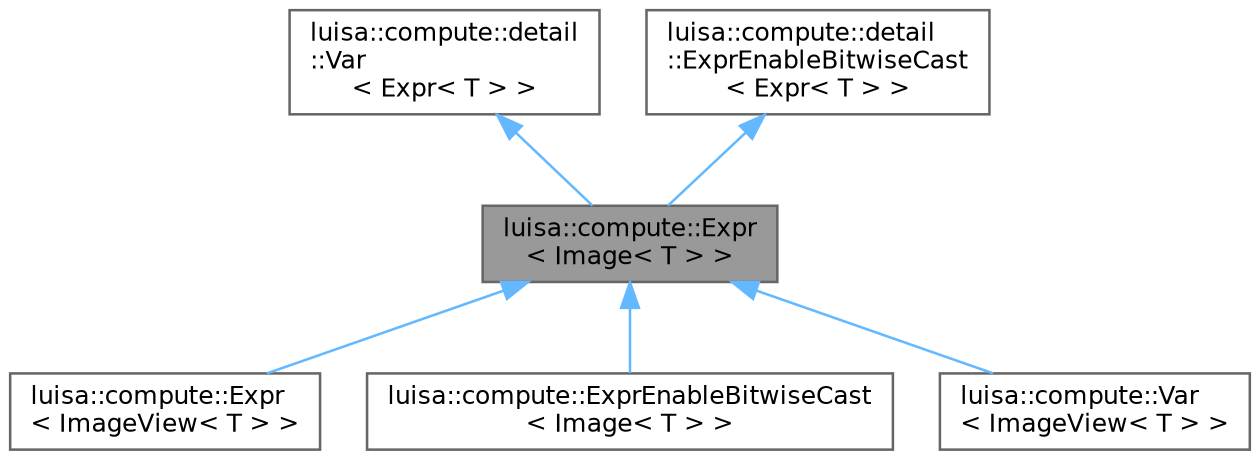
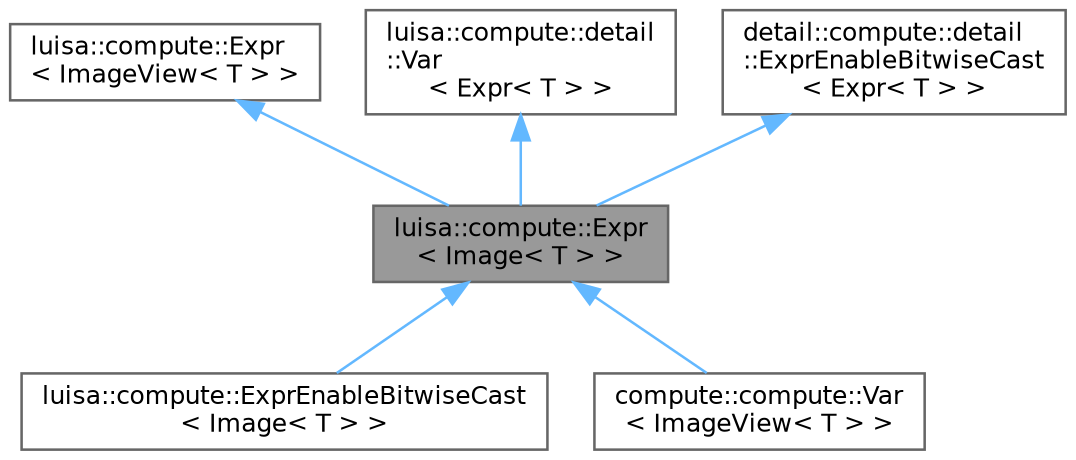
node "luisa::compute::detail ::ExprEnableBitwiseCast < Expr< T > >": label "luisa::compute::detail ::ExprEnableBitwiseCast < Expr< T > >" -> "detail::compute::detail ::ExprEnableBitwiseCast < Expr< T > >"
edge "luisa::compute::Expr < ImageView< T > >" -> "luisa::compute::Expr < Image< T > >": reversed
node "luisa::compute::Var < ImageView< T > >": label "luisa::compute::Var < ImageView< T > >" -> "compute::compute::Var < ImageView< T > >"
